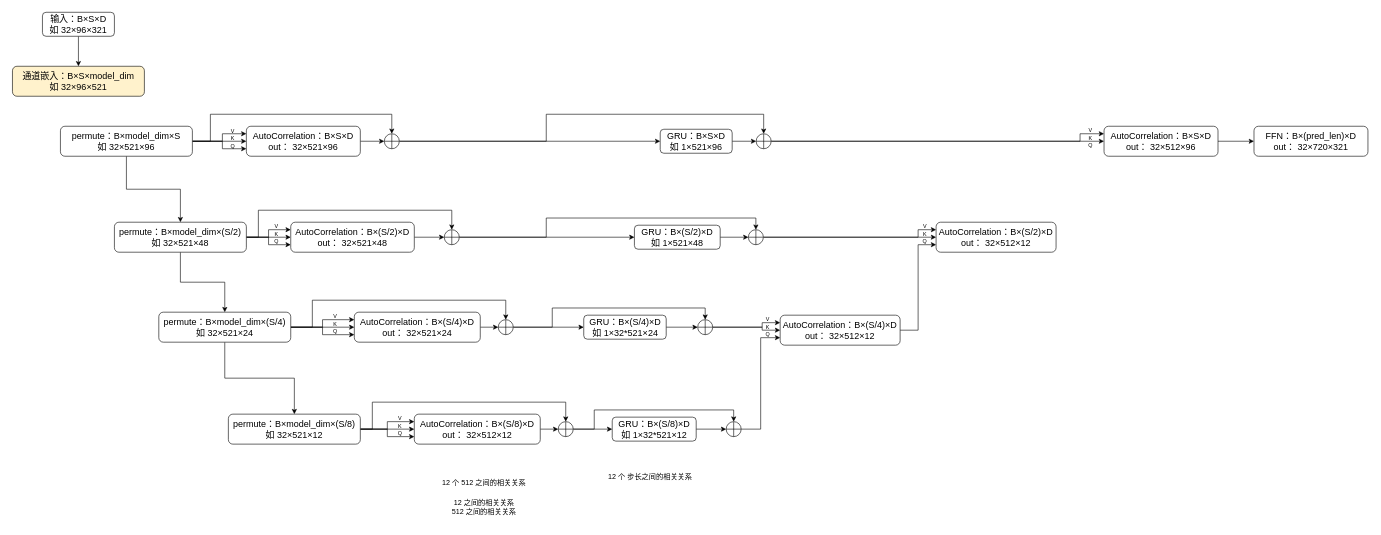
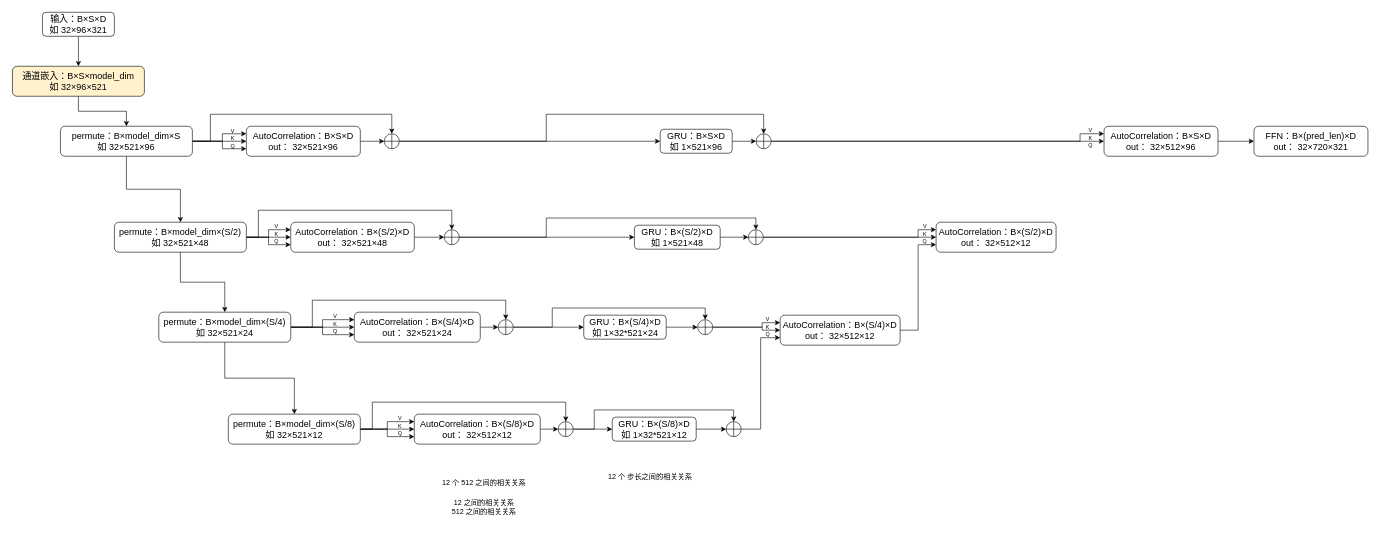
edge "通道嵌入：B×S×model_dim 如 32×96×521" -> "permute：B×model_dim×S 如 32×521×96": added
